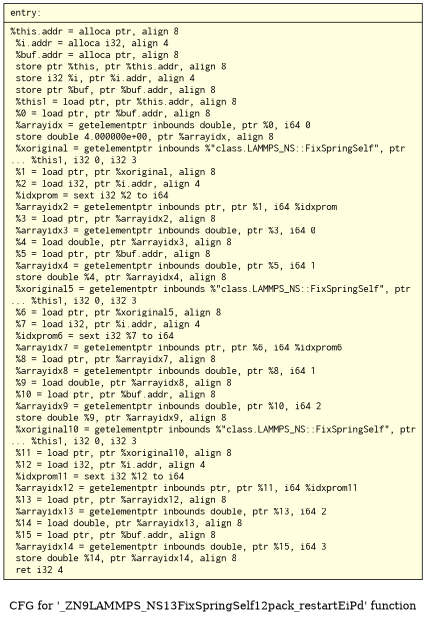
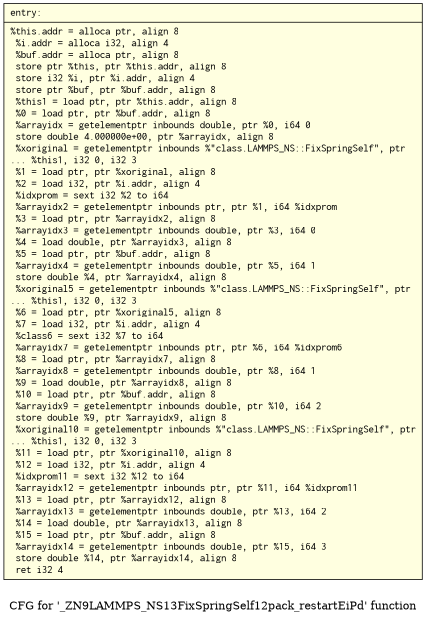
node "entry:": text "%idxprom6 = sext i32 %7 to i64" -> "%class6 = sext i32 %7 to i64"
